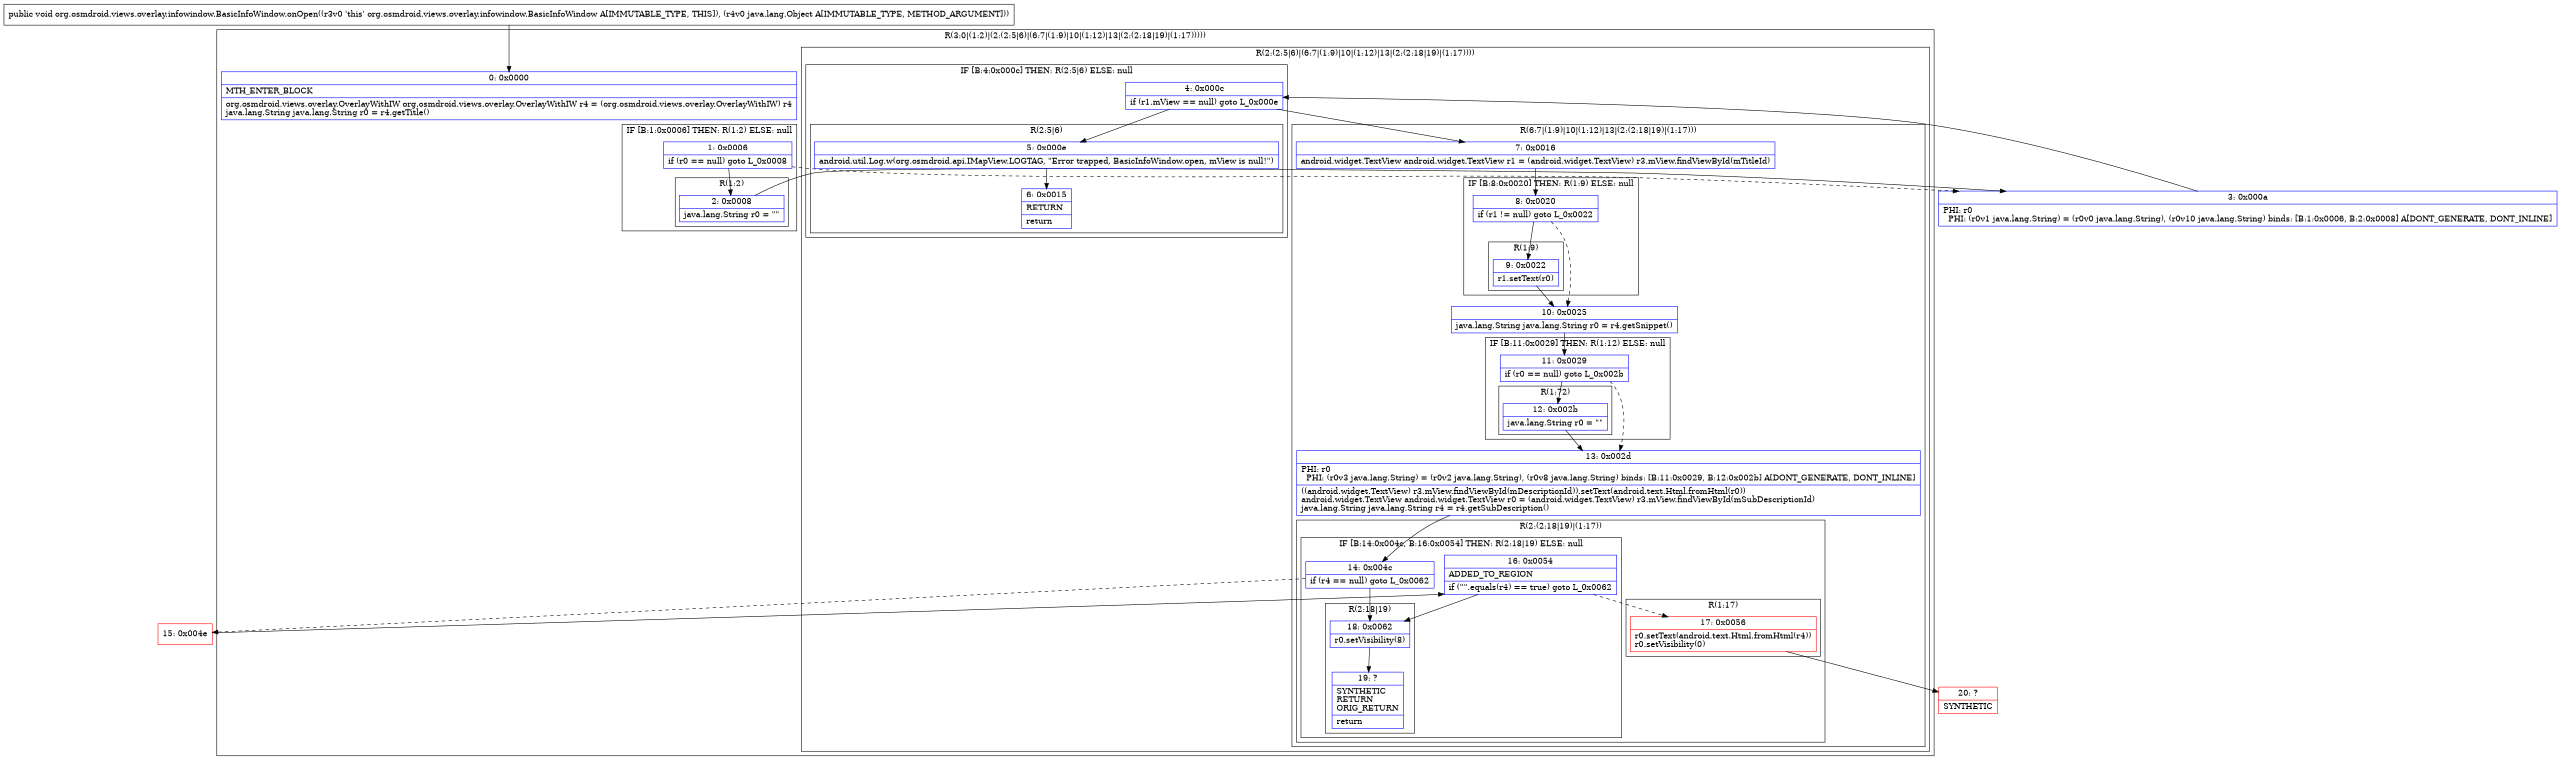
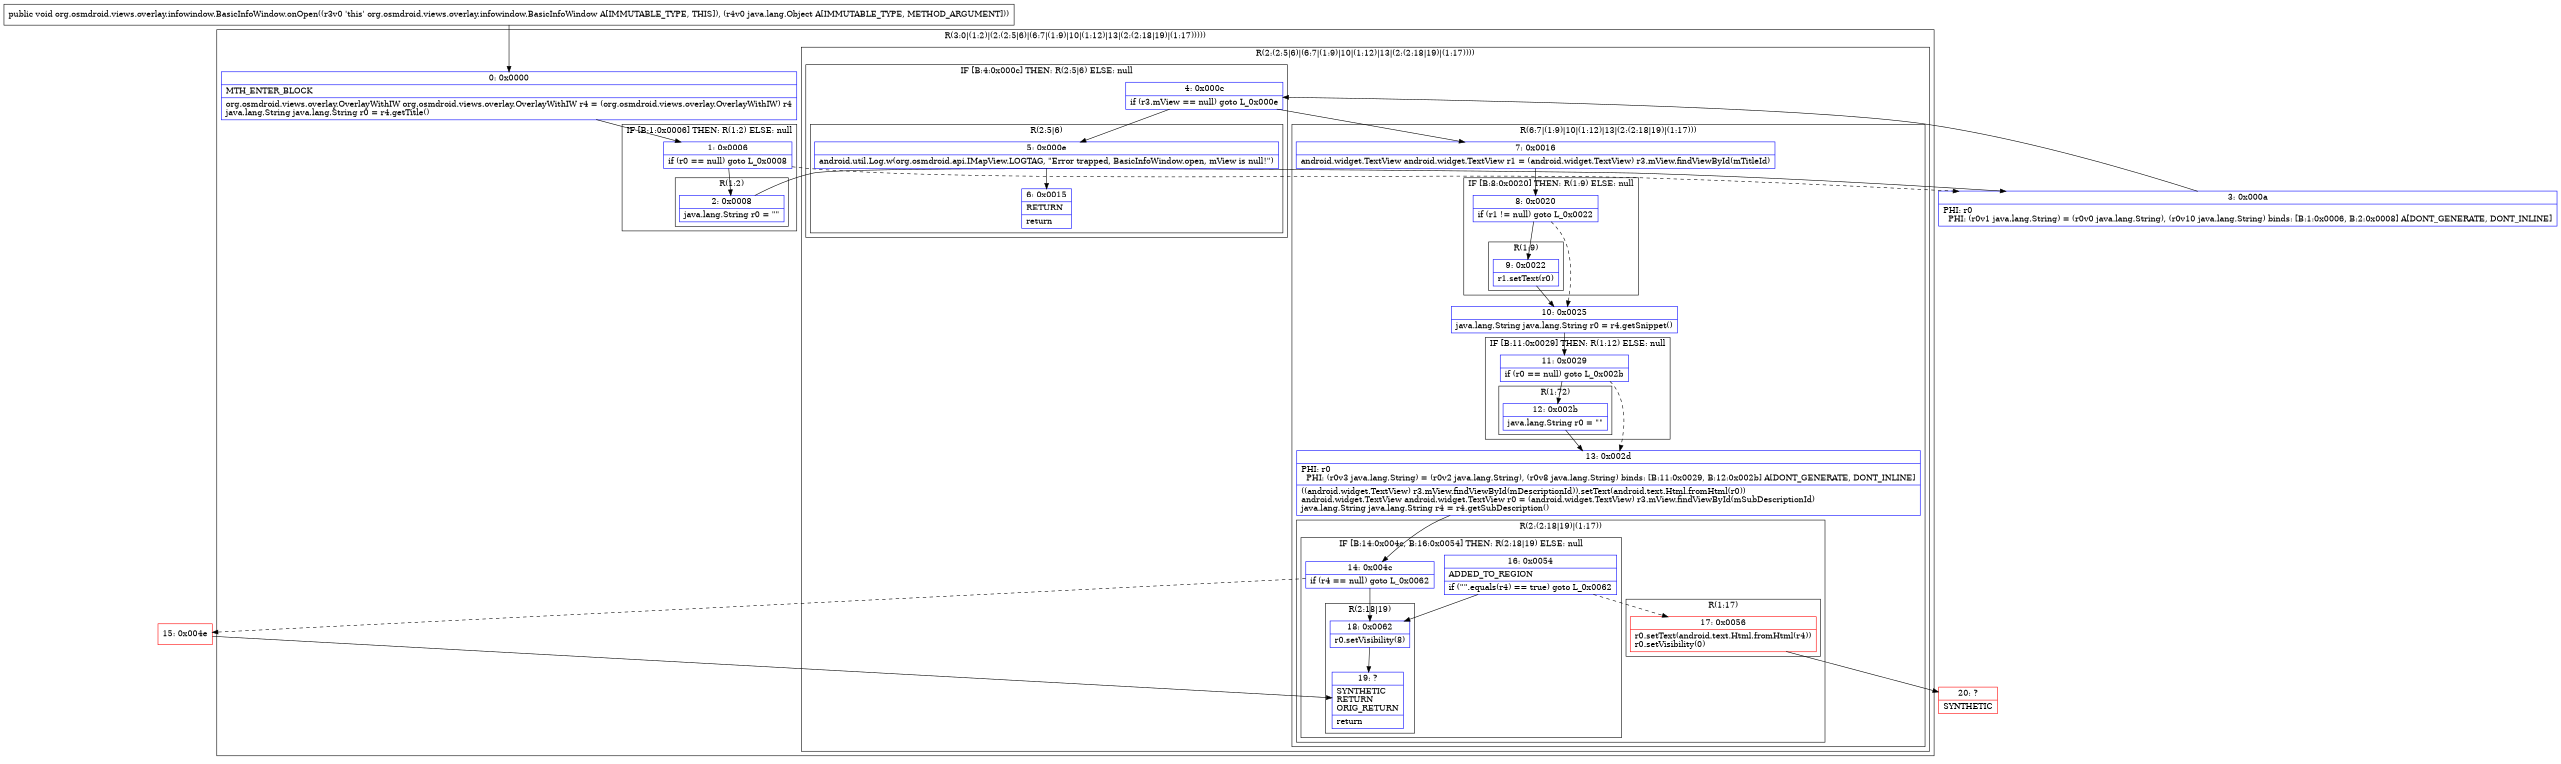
node "4: 0x000c": text "if (r1.mView == null) goto L_0x000e" -> "if (r3.mView == null) goto L_0x000e"
edge "0: 0x0000" -> "1: 0x0006": added
edge "15: 0x004e" -> "16: 0x0054": now "15: 0x004e" -> "19: ?"
